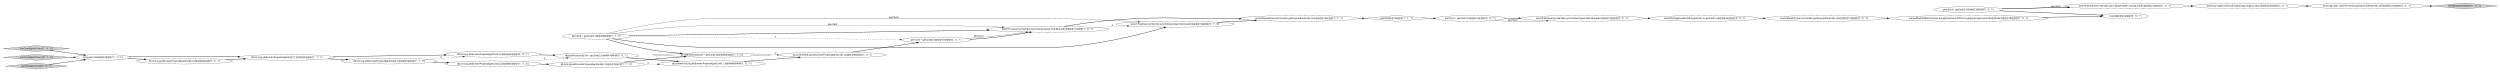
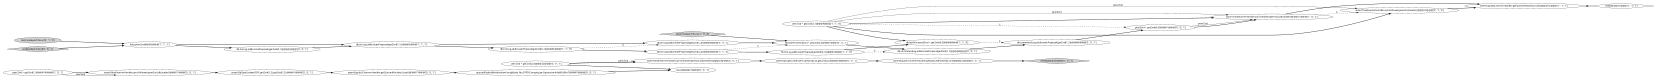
edge "reset()@@@13@@@['1', '1', '1']" -> "peerZxid = getZxid(1,0)@@@14@@@['0', '0', '1']": removed
edge "testCrossEpochTrunc['1', '0', '0']" -> "long peerZxid@@@3@@@['1', '1', '1']": now "testCrossEpochTrunc['1', '0', '0']" -> "db.lastProcessedZxid = getZxid(2,0)@@@7@@@['0', '0', '1']"
node "db.lastProcessedZxid = getZxid(6,0)@@@8@@@['1', '1', '0']": shape diamond -> ellipse
node "testCrossEpochTrunc['0', '1', '0']": shape diamond -> ellipse
